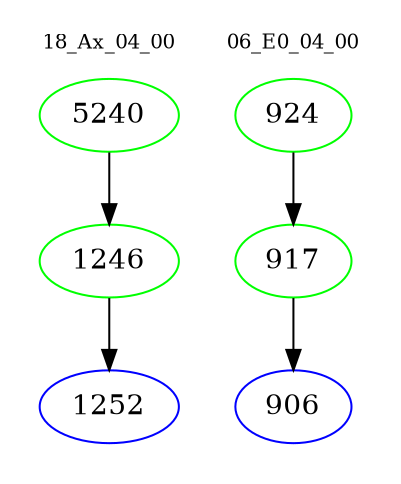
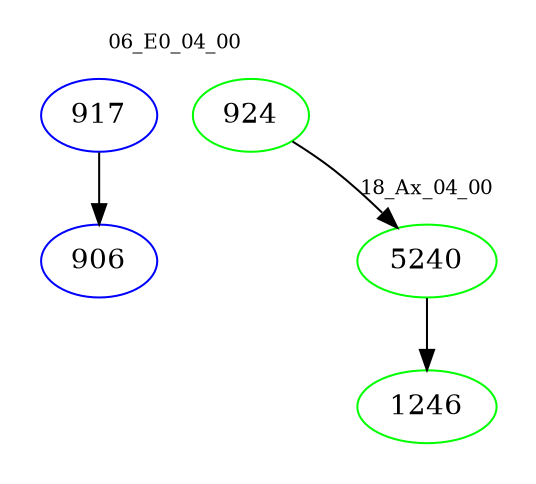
edge "924" -> "917": now "924" -> "5240"
node "917": color green -> blue
node "1252": removed
